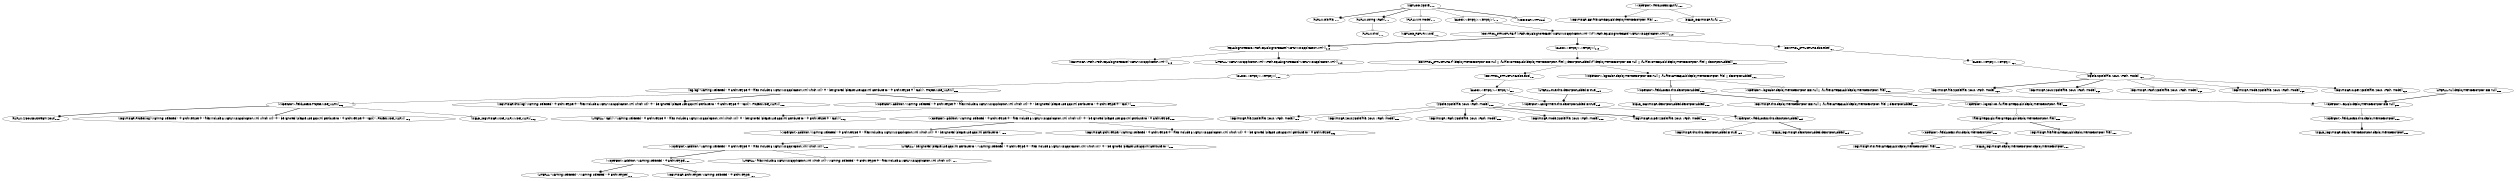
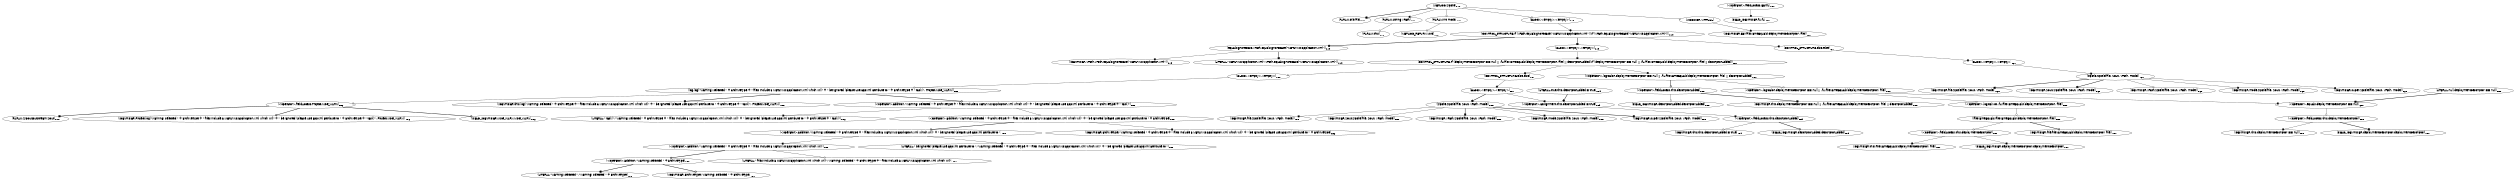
edge "(METHOD,zipFile)" -> "(PARAM,String vPath)": style bold -> solid
edge "(METHOD,zipFile)" -> "(MODIFIER,VIRTUAL)": style bold -> solid
edge "(<operator>.fieldAccess,Ear.fu)" -> "(IDENTIFIER,Ear,fileNameEquals(deploymentDescriptor, file))": now "(MODIFIER,VIRTUAL)" -> "(IDENTIFIER,Ear,fileNameEquals(deploymentDescriptor, file))"
edge "(<operator>.fieldAccess,Ear.fu)" -> "(FIELD_IDENTIFIER,fu,fu)": arrowhead odot -> box
edge "(<operator>.fieldAccess,Project.MSG_WARN)" -> "(FIELD_IDENTIFIER,MSG_WARN,MSG_WARN)": style solid -> bold
node "(IDENTIFIER,this,deploymentDescriptor == null)": added
